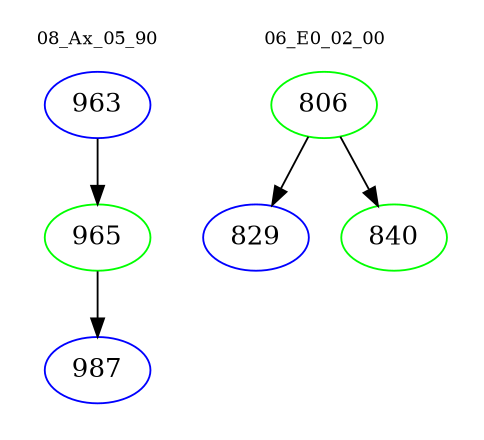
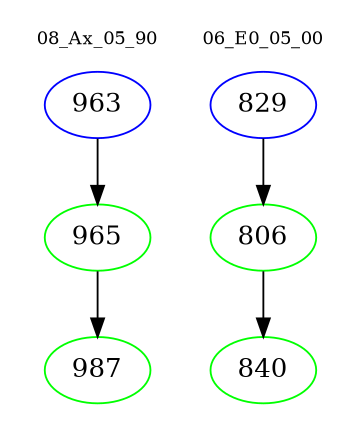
cluster "06_E0_02_00": label "06_E0_02_00" -> "06_E0_05_00"
edge "806" -> "829": reversed
node "987": color blue -> green
